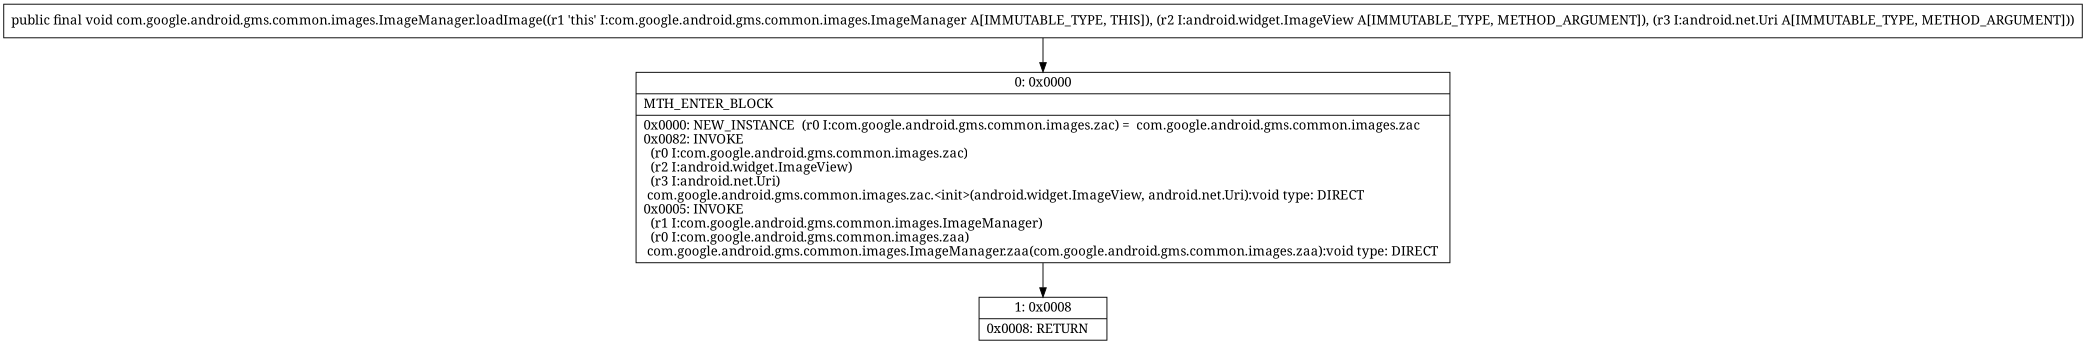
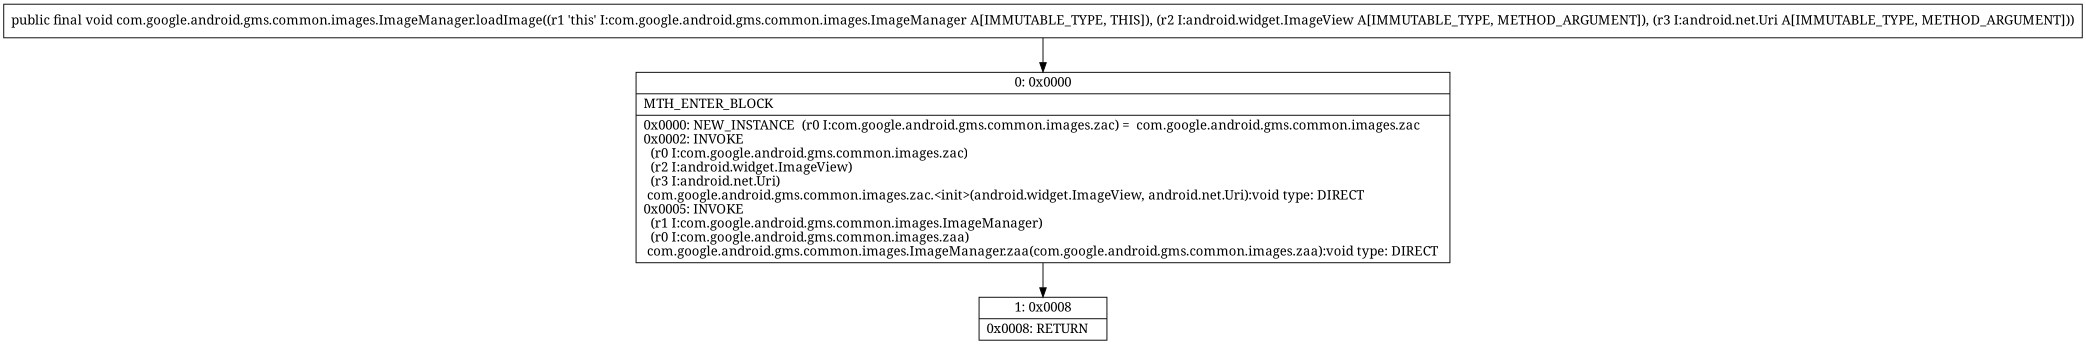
node "0: 0x0000": text "0x0082: INVOKE" -> "0x0002: INVOKE"
